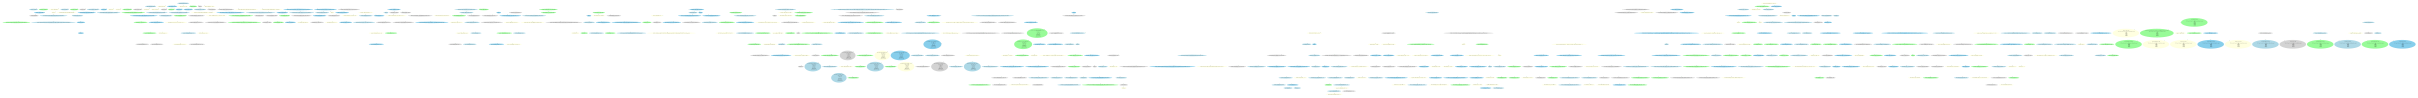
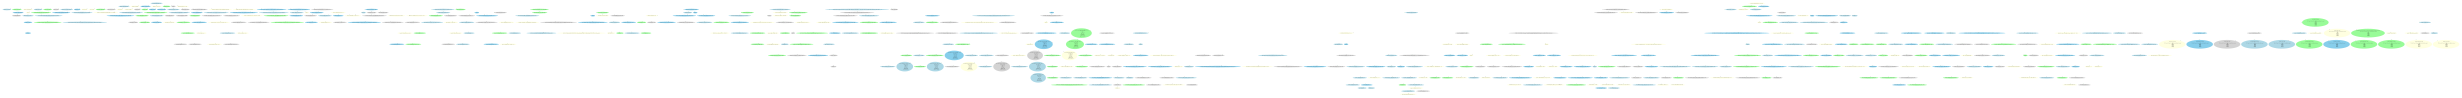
node "(ap_free_sta,ap_free_sta(hapd, v9))": fillcolor skyblue -> lightyellow
node "(IDENTIFIER,addr,random_add_randomness(addr, 6u))": fillcolor lightyellow -> palegreen
node "(IDENTIFIER,v9,ap_free_sta(hapd, v9))": added
node "(<operator>.indirectIndexAccess,addr[1])": fillcolor palegreen -> lightyellow
node "(FIELD_IDENTIFIER,rsn_ie_len,rsn_ie_len)": added
node "(LITERAL,5,hostapd_drv_sta_disassoc(v7, addr, 5))": fillcolor lightyellow -> palegreen
node "(<operator>.assignment,v9->wpa_sm = v11)": fillcolor palegreen -> lightyellow
